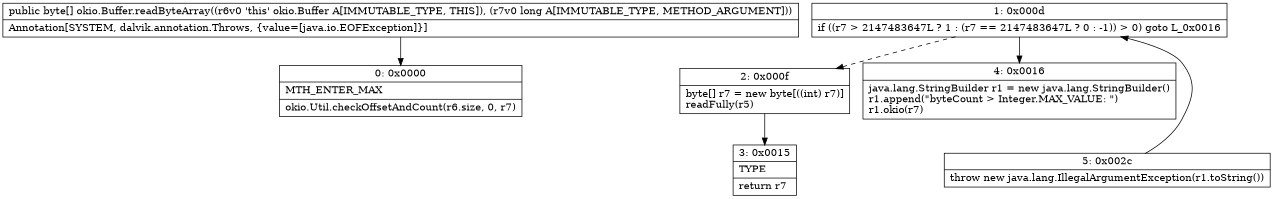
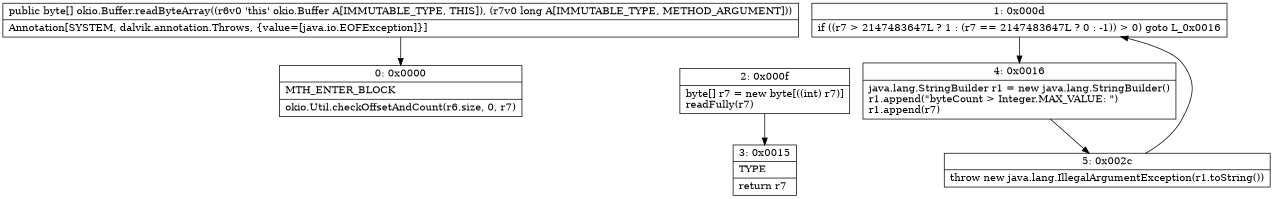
edge "1: 0x000d" -> "2: 0x000f": removed
node "0: 0x0000": text "MTH_ENTER_MAX" -> "MTH_ENTER_BLOCK"
node "2: 0x000f": text "readFully(r5)" -> "readFully(r7)"
node "4: 0x0016": text "r1.okio(r7)" -> "r1.append(r7)"
edge "4: 0x0016" -> "5: 0x002c": added
